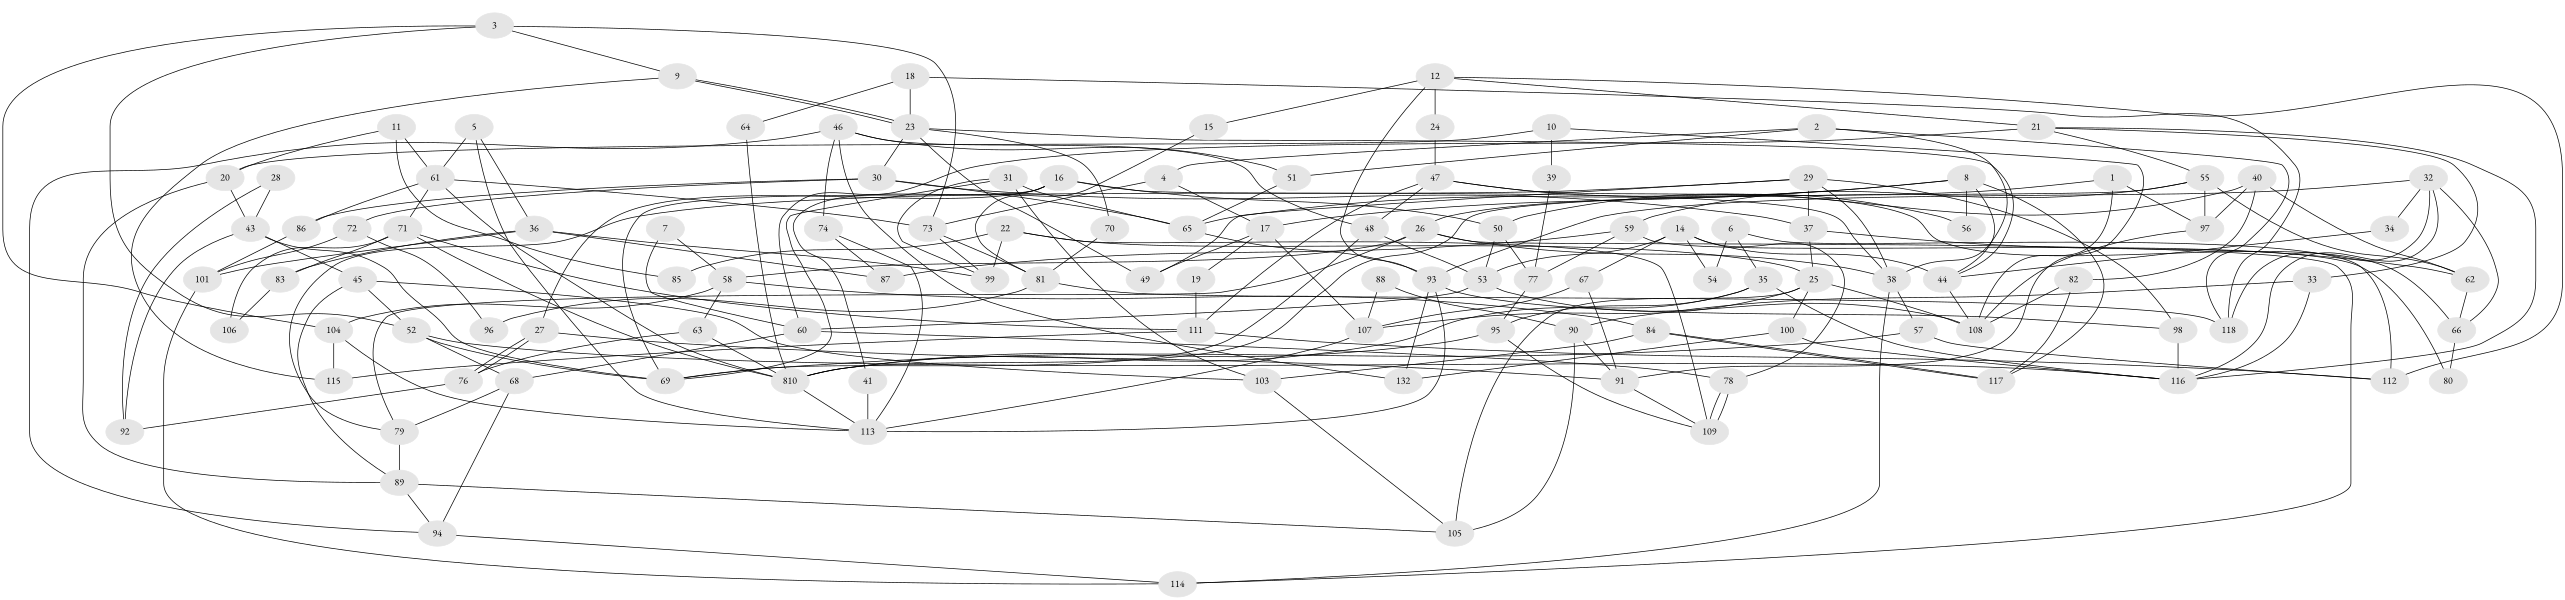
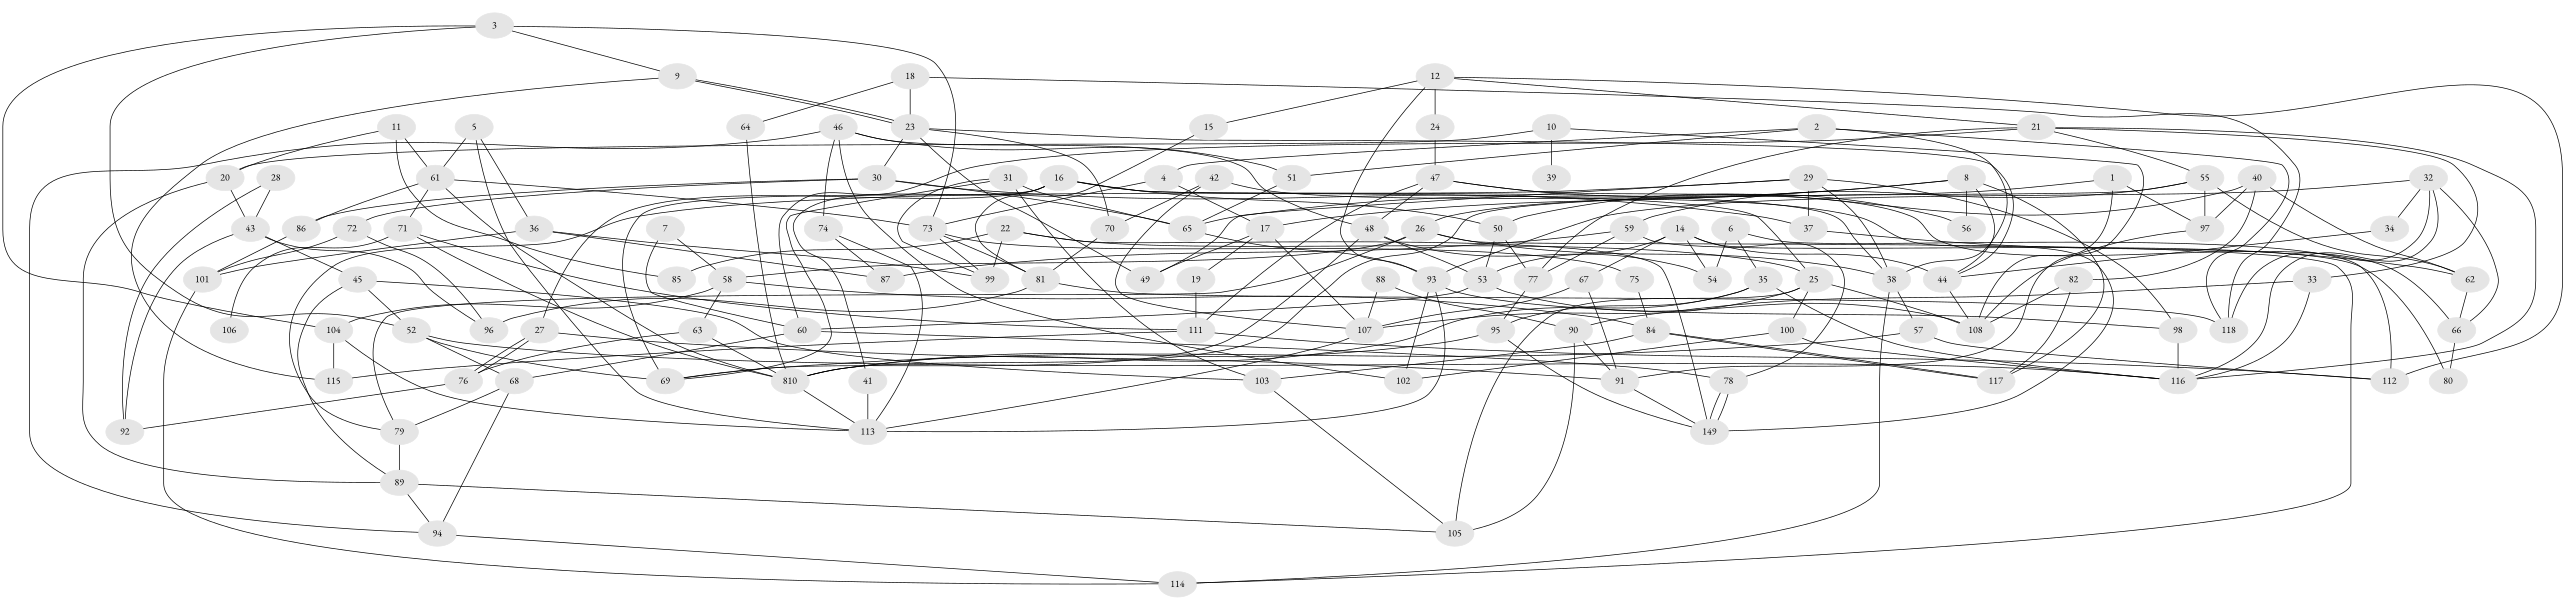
node "42": added
edge "39" -- "77": now "21" -- "77"
edge "48" -- "54": added
edge "37" -- "25": now "16" -- "25"
node "83": removed
node "75": added
edge "43" -- "69": now "43" -- "96"
node "132": label "132" -> "102"
node "109": label "109" -> "149"
